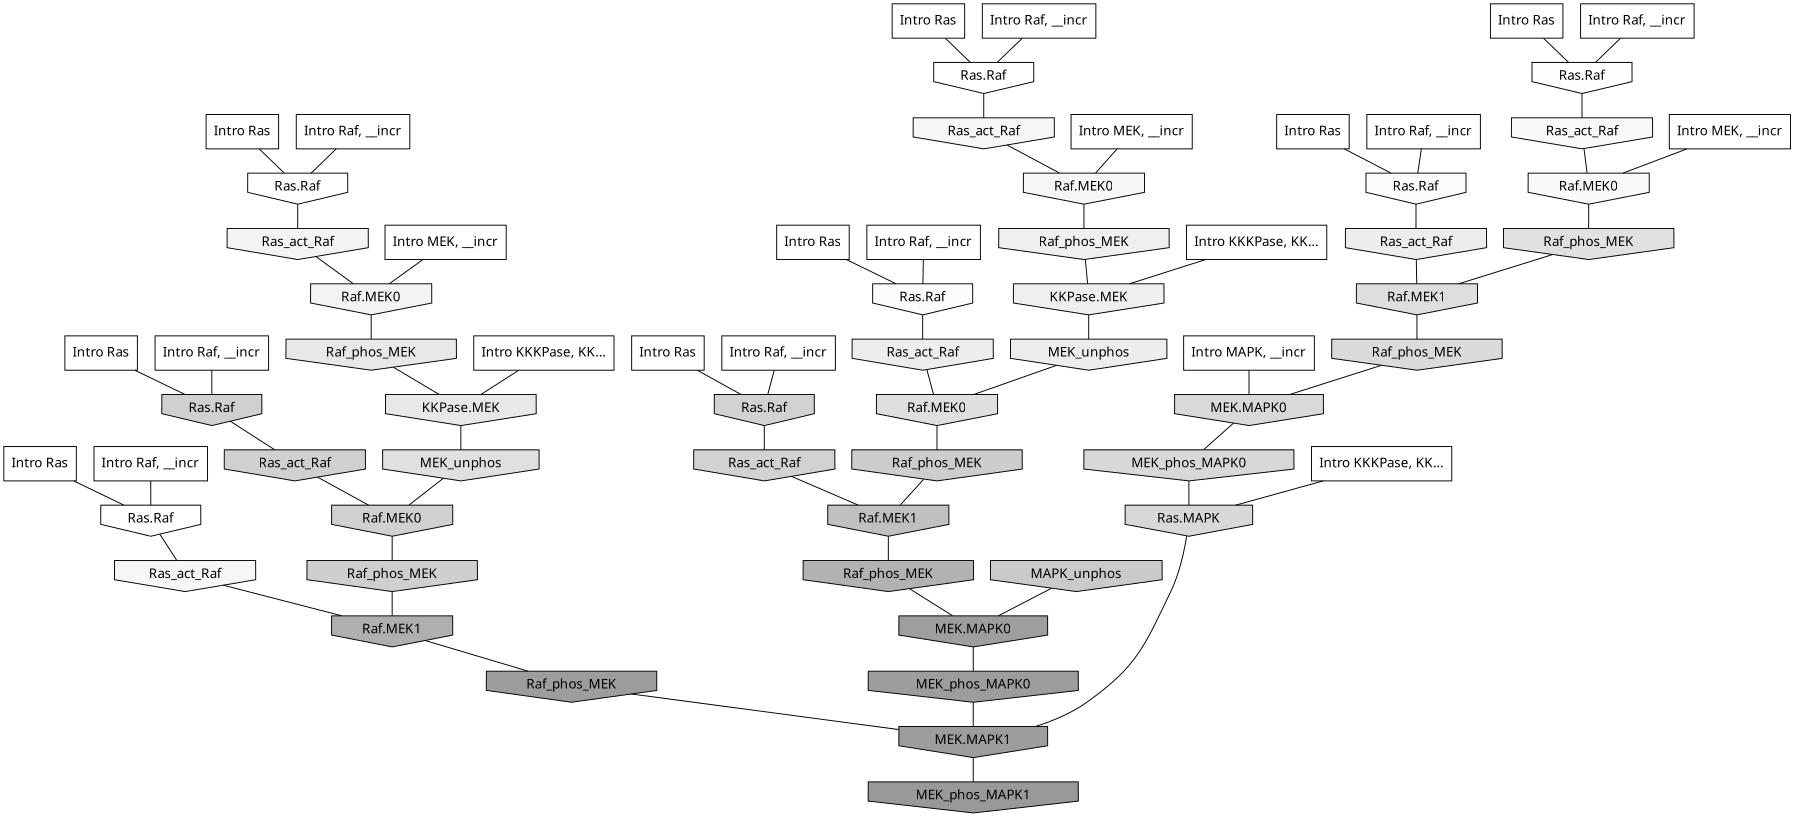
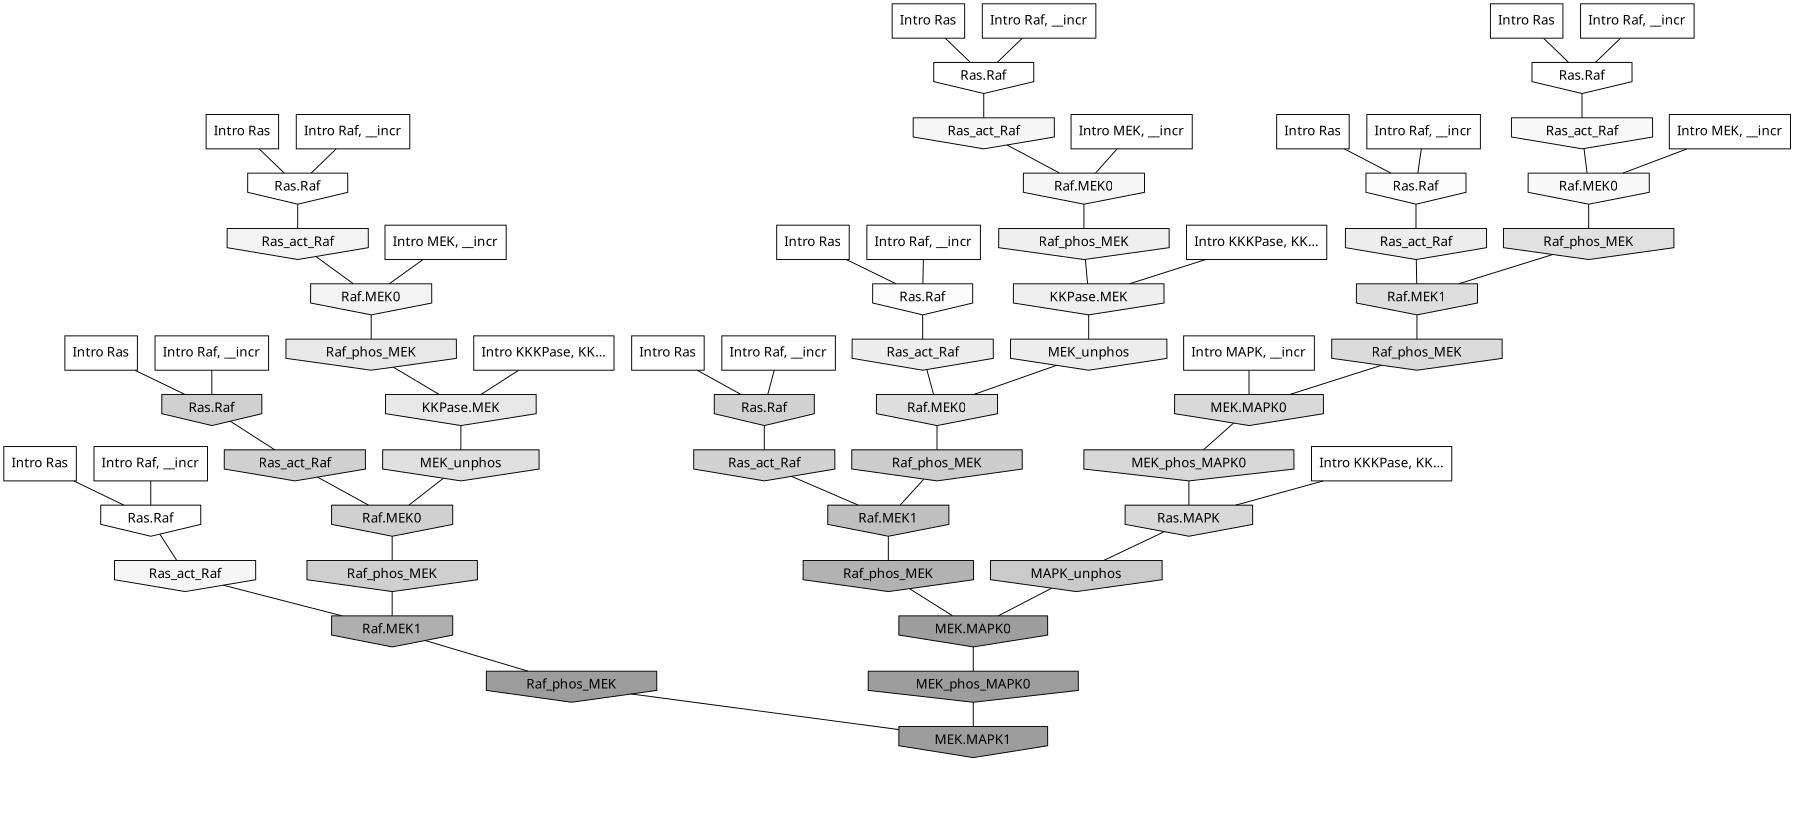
edge "Ras.MAPK" -- "MEK.MAPK1": now "Ras.MAPK" -- "MAPK_unphos"
node "MEK_phos_MAPK1": removed
